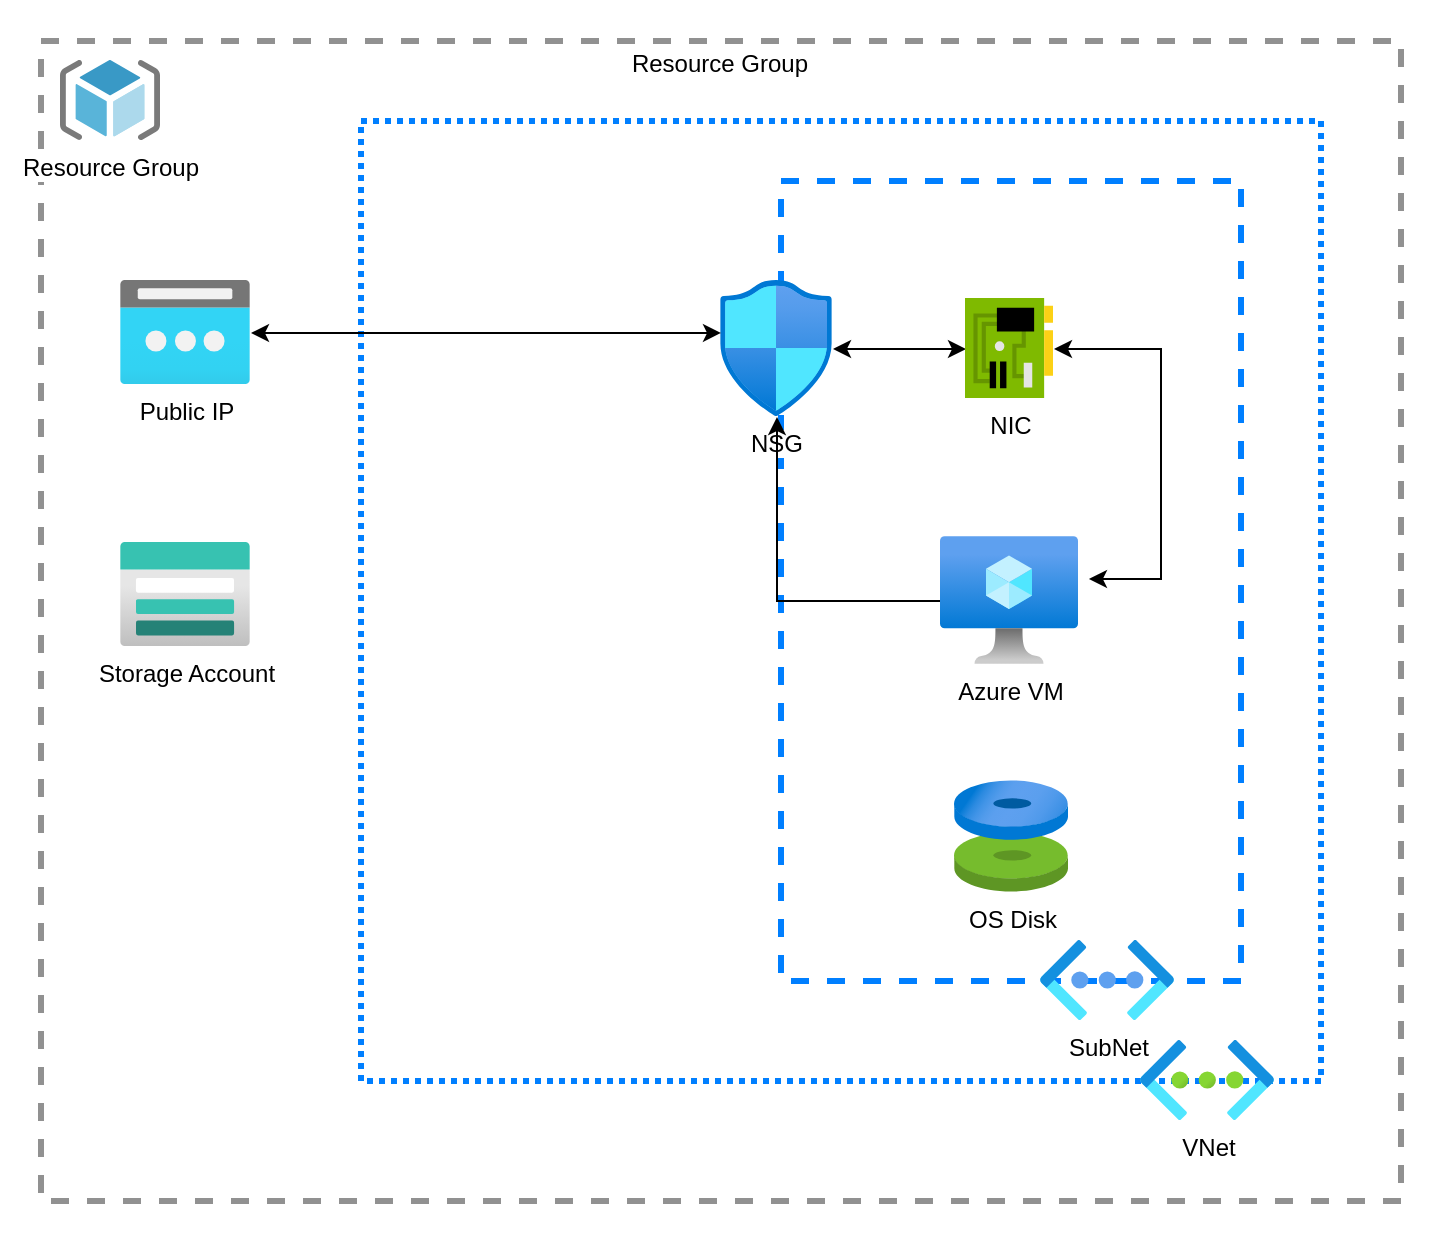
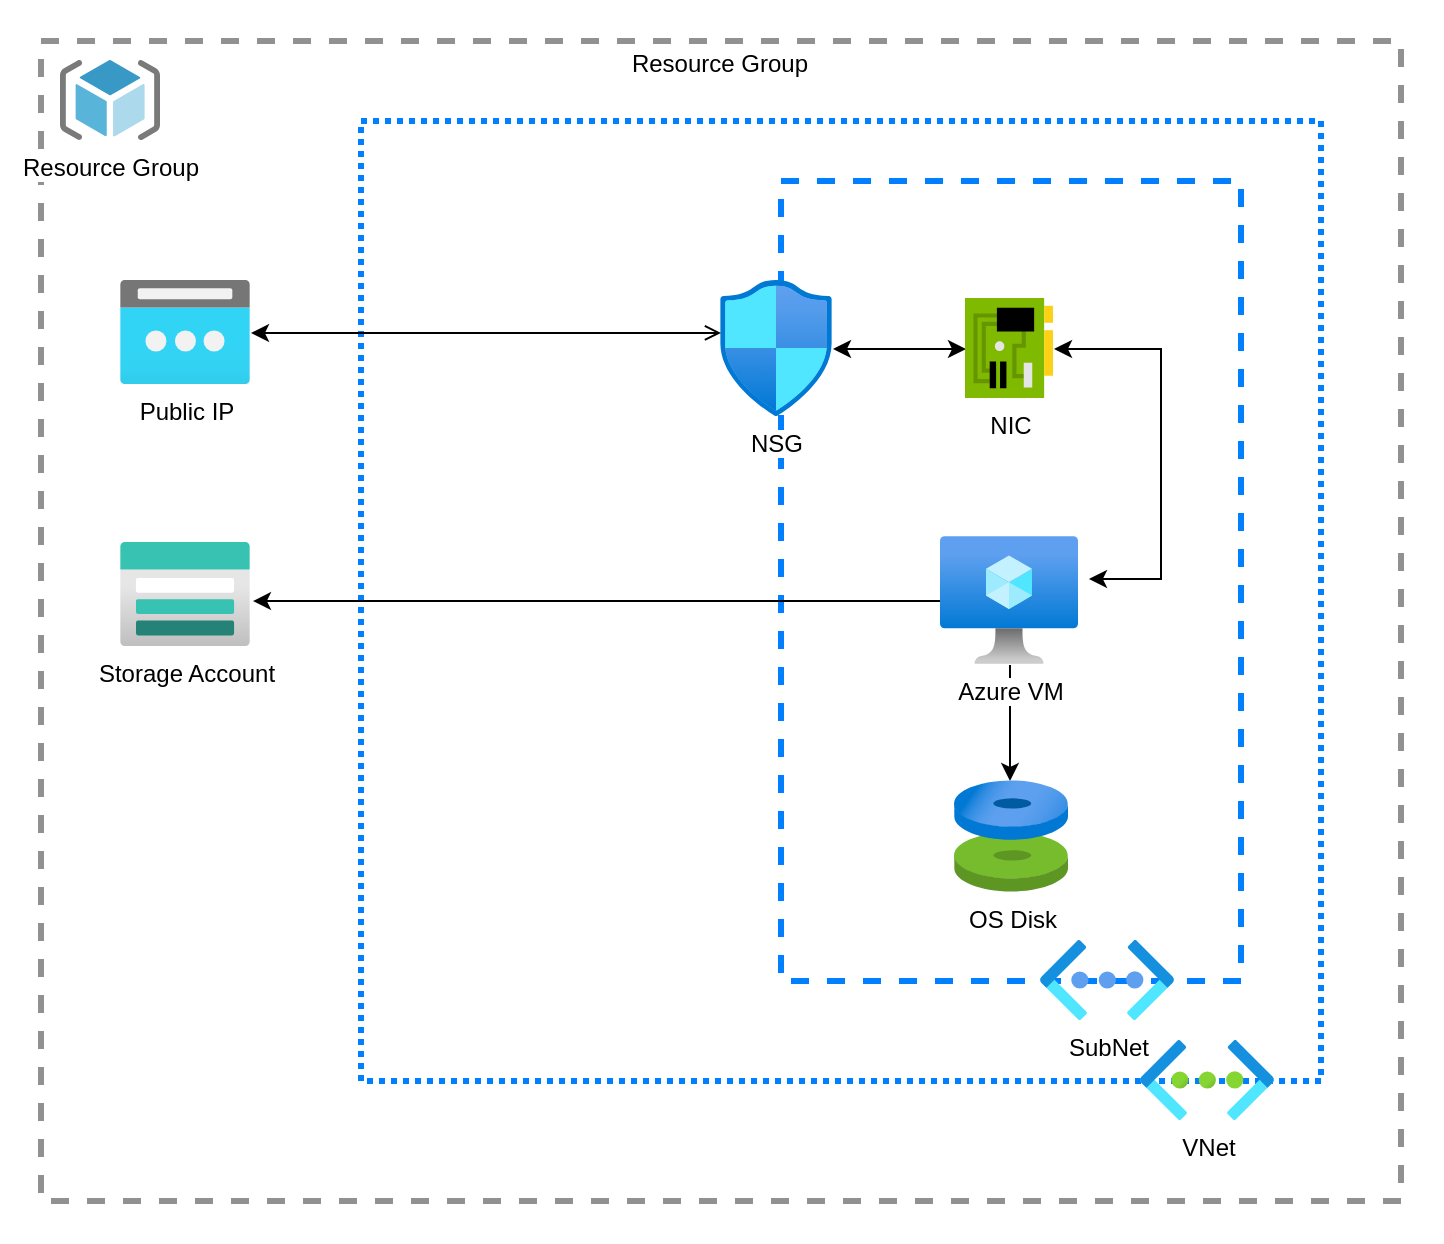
edge "Public IP" -- "NSG": arrowhead classic -> open
edge "Azure VM" -> "NSG": now "Azure VM" -> "Storage Account"
edge "Azure VM" -> "OS Disk": added
